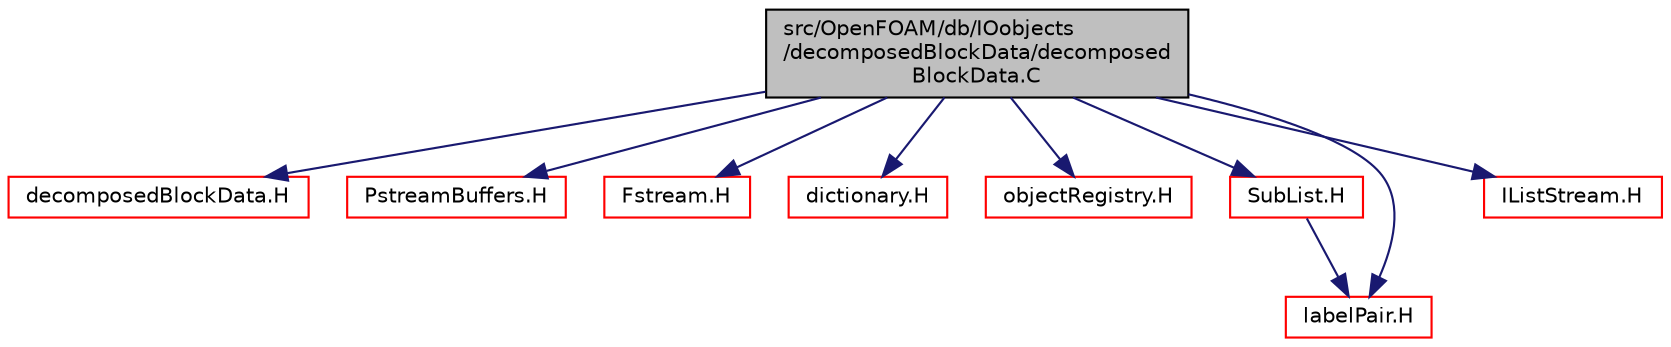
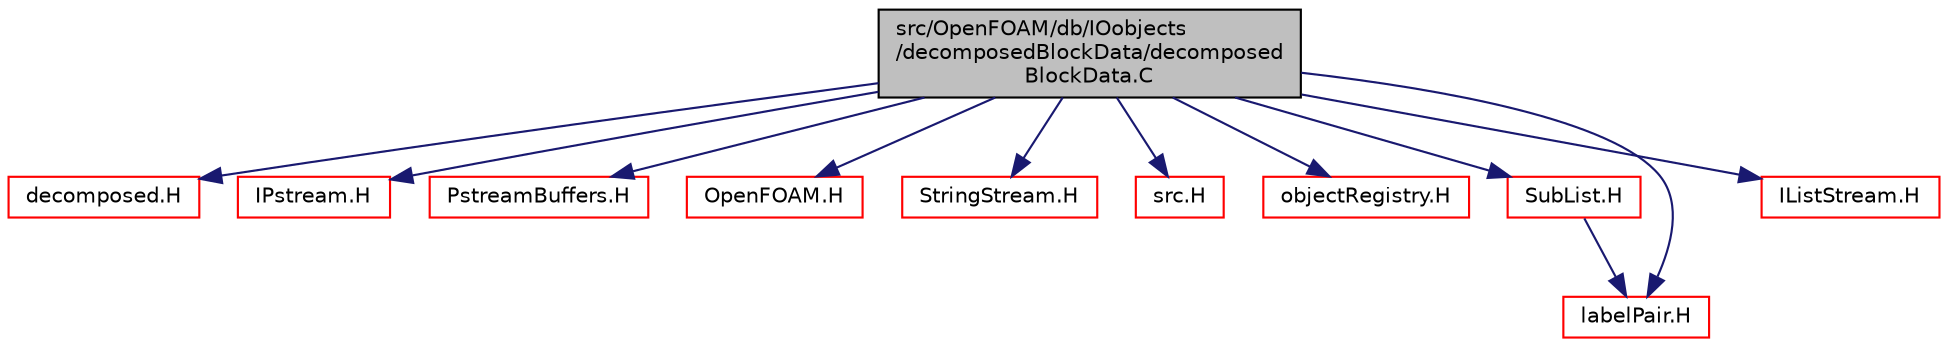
node "decomposedBlockData.H": label "decomposedBlockData.H" -> "decomposed.H"
node "IPstream.H": added
node "Fstream.H": label "Fstream.H" -> "OpenFOAM.H"
node "dictionary.H": label "dictionary.H" -> "src.H"
node "StringStream.H": added
